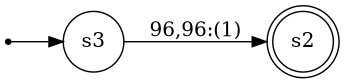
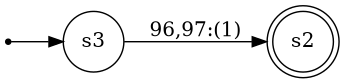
edge "s3" -> "s2": label "96,96:(1)" -> "96,97:(1)"
